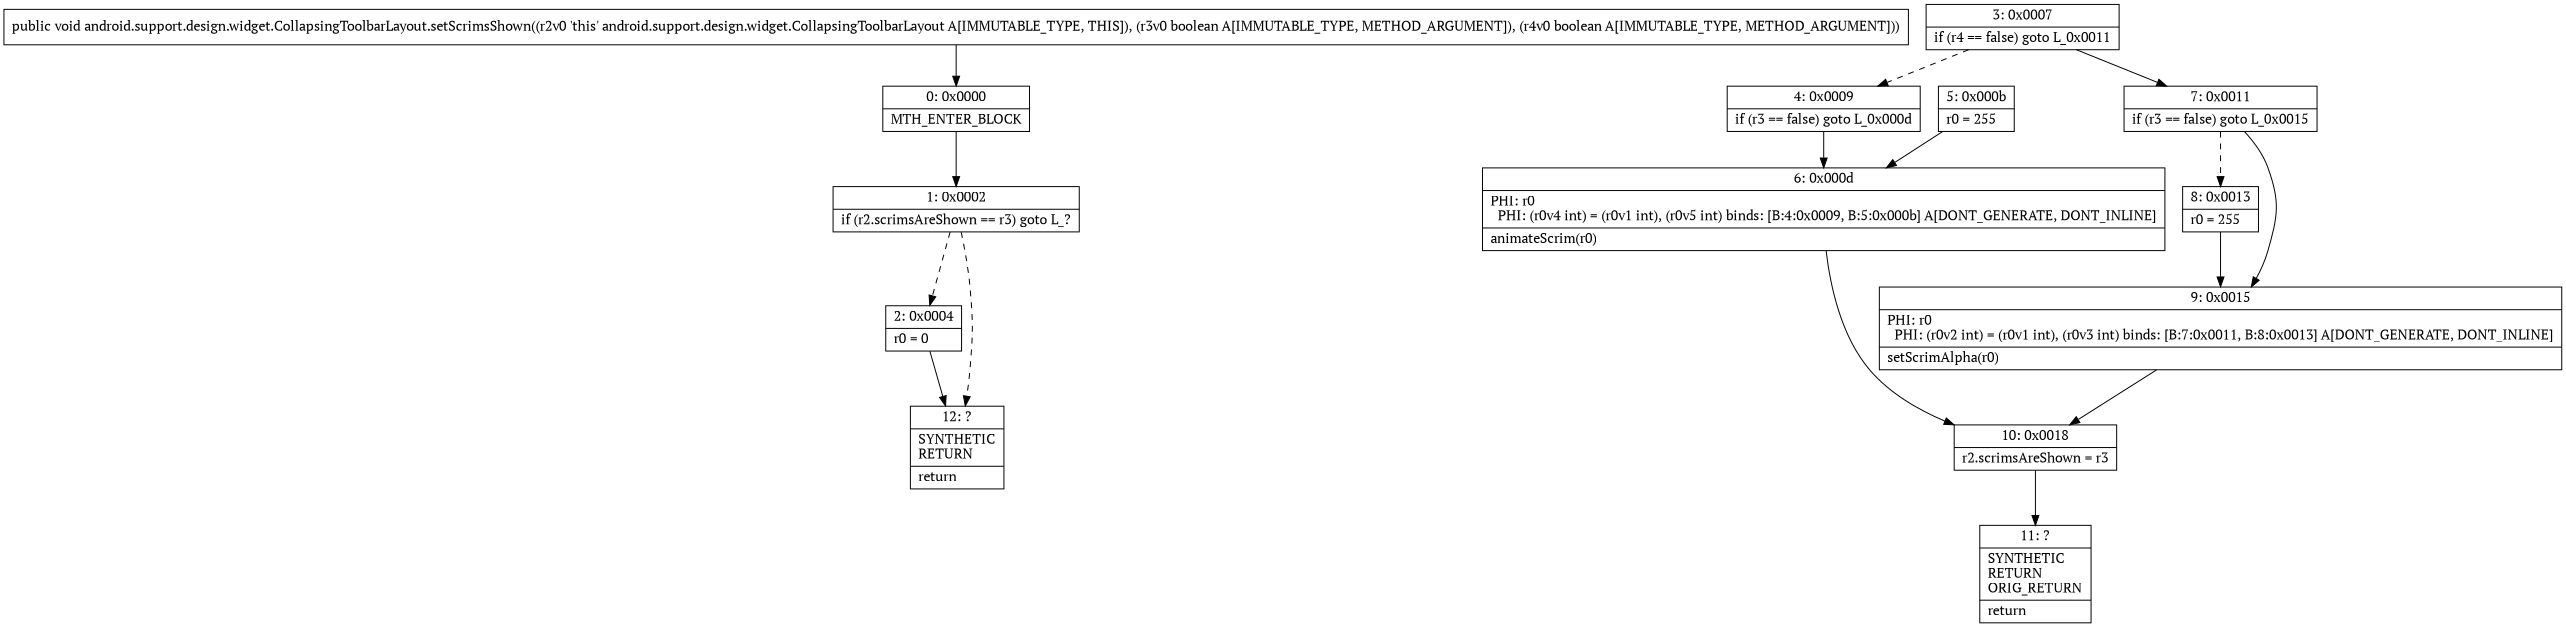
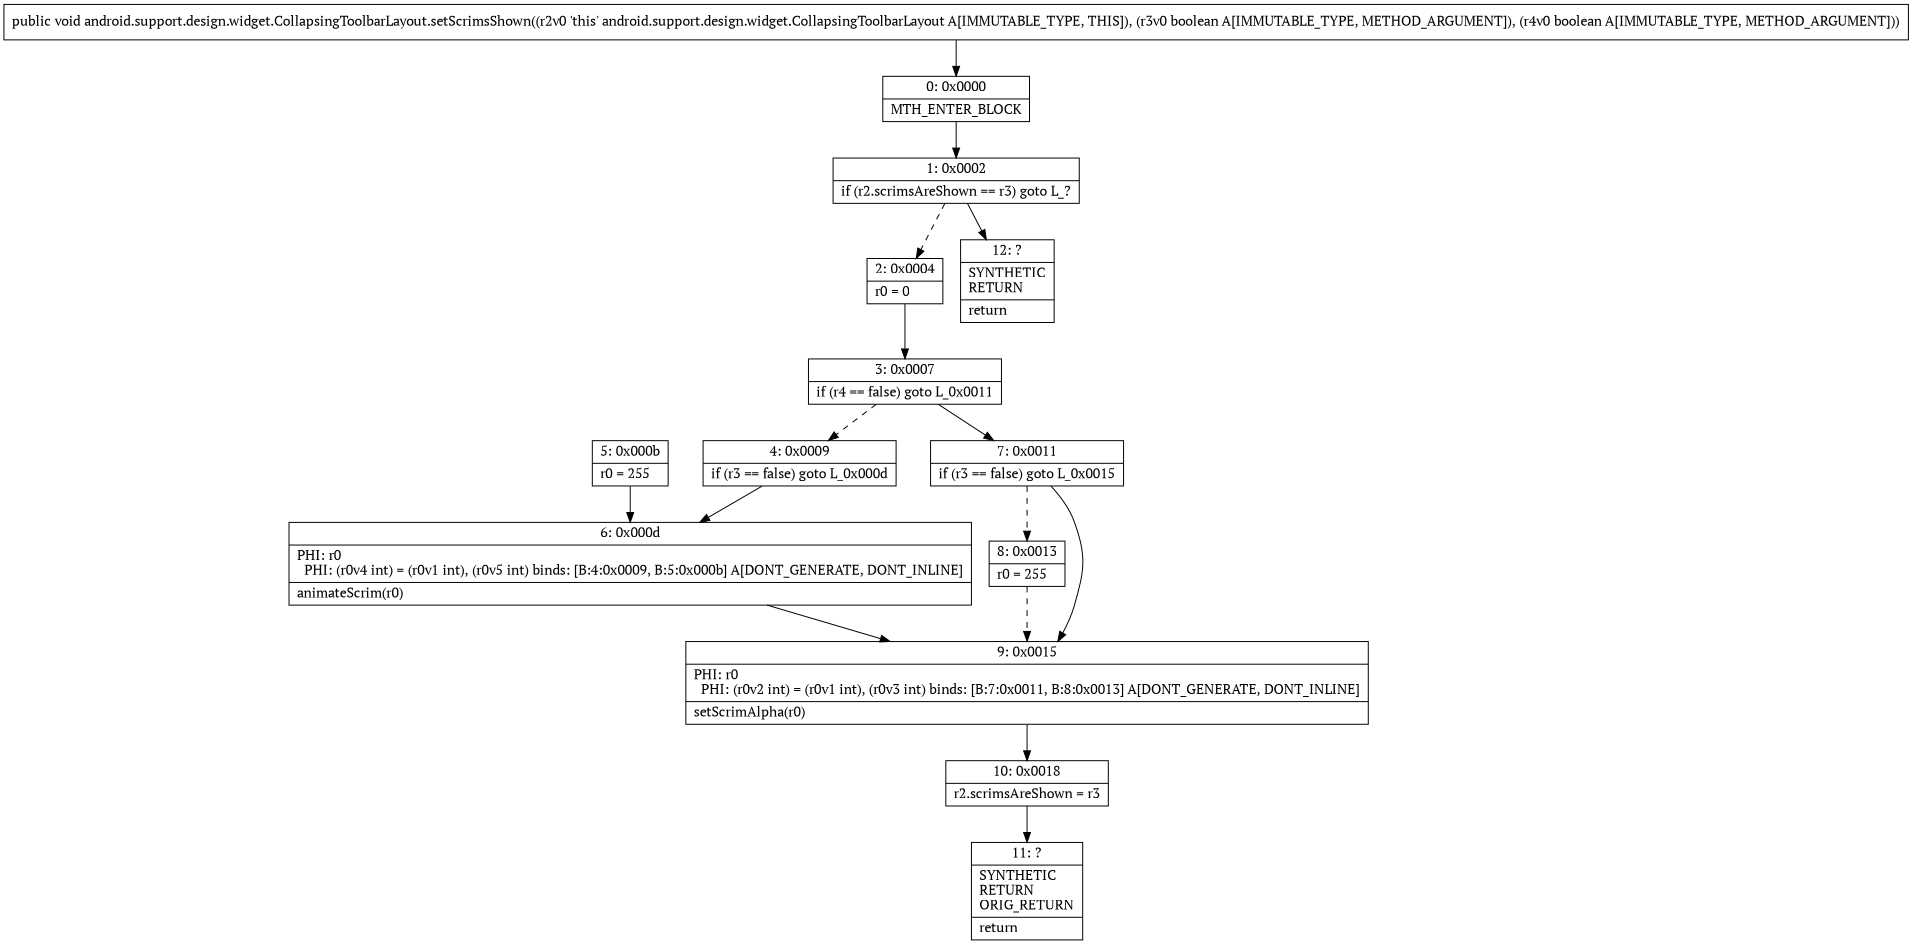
edge "8: 0x0013" -> "9: 0x0015": style solid -> dashed
edge "1: 0x0002" -> "12: ?": style dashed -> solid
edge "6: 0x000d" -> "10: 0x0018": now "6: 0x000d" -> "9: 0x0015"
edge "2: 0x0004" -> "12: ?": now "2: 0x0004" -> "3: 0x0007"
